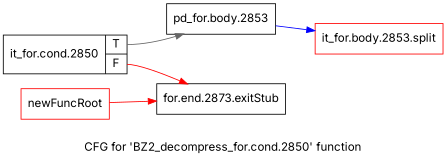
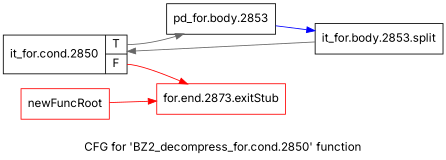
node "it_for.body.2853.split": color red -> black
edge "it_for.body.2853.split" -> "it_for.cond.2850": added
node "for.end.2873.exitStub": color black -> red
